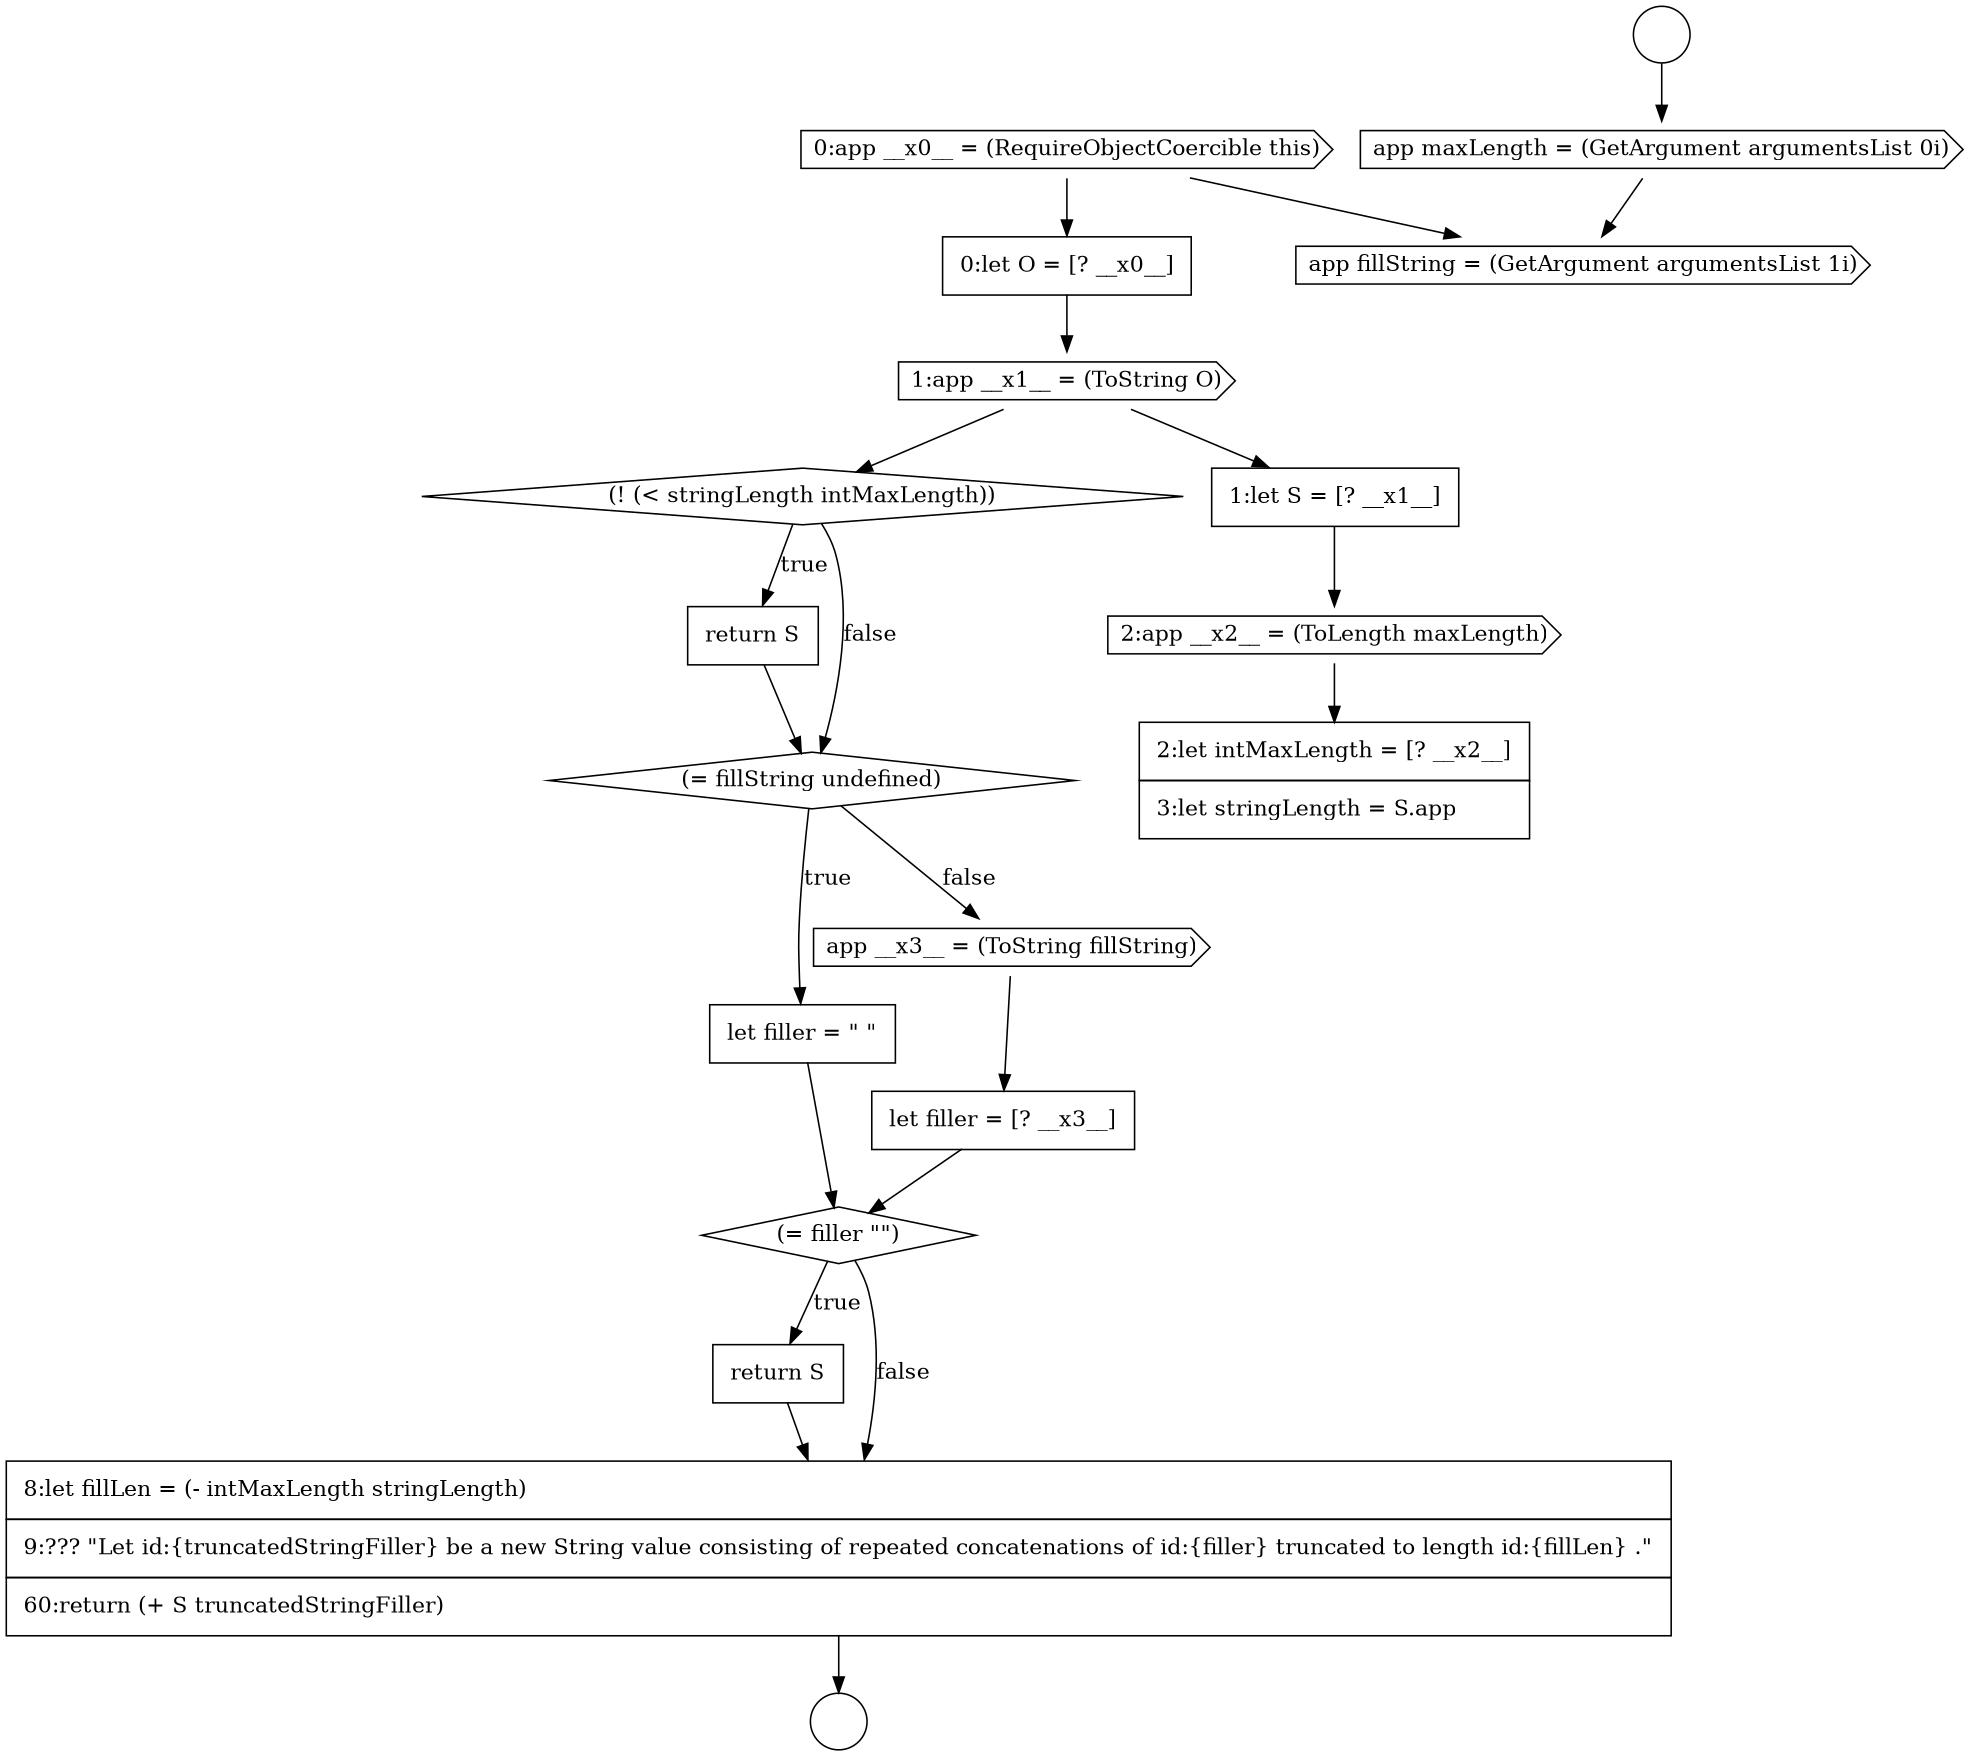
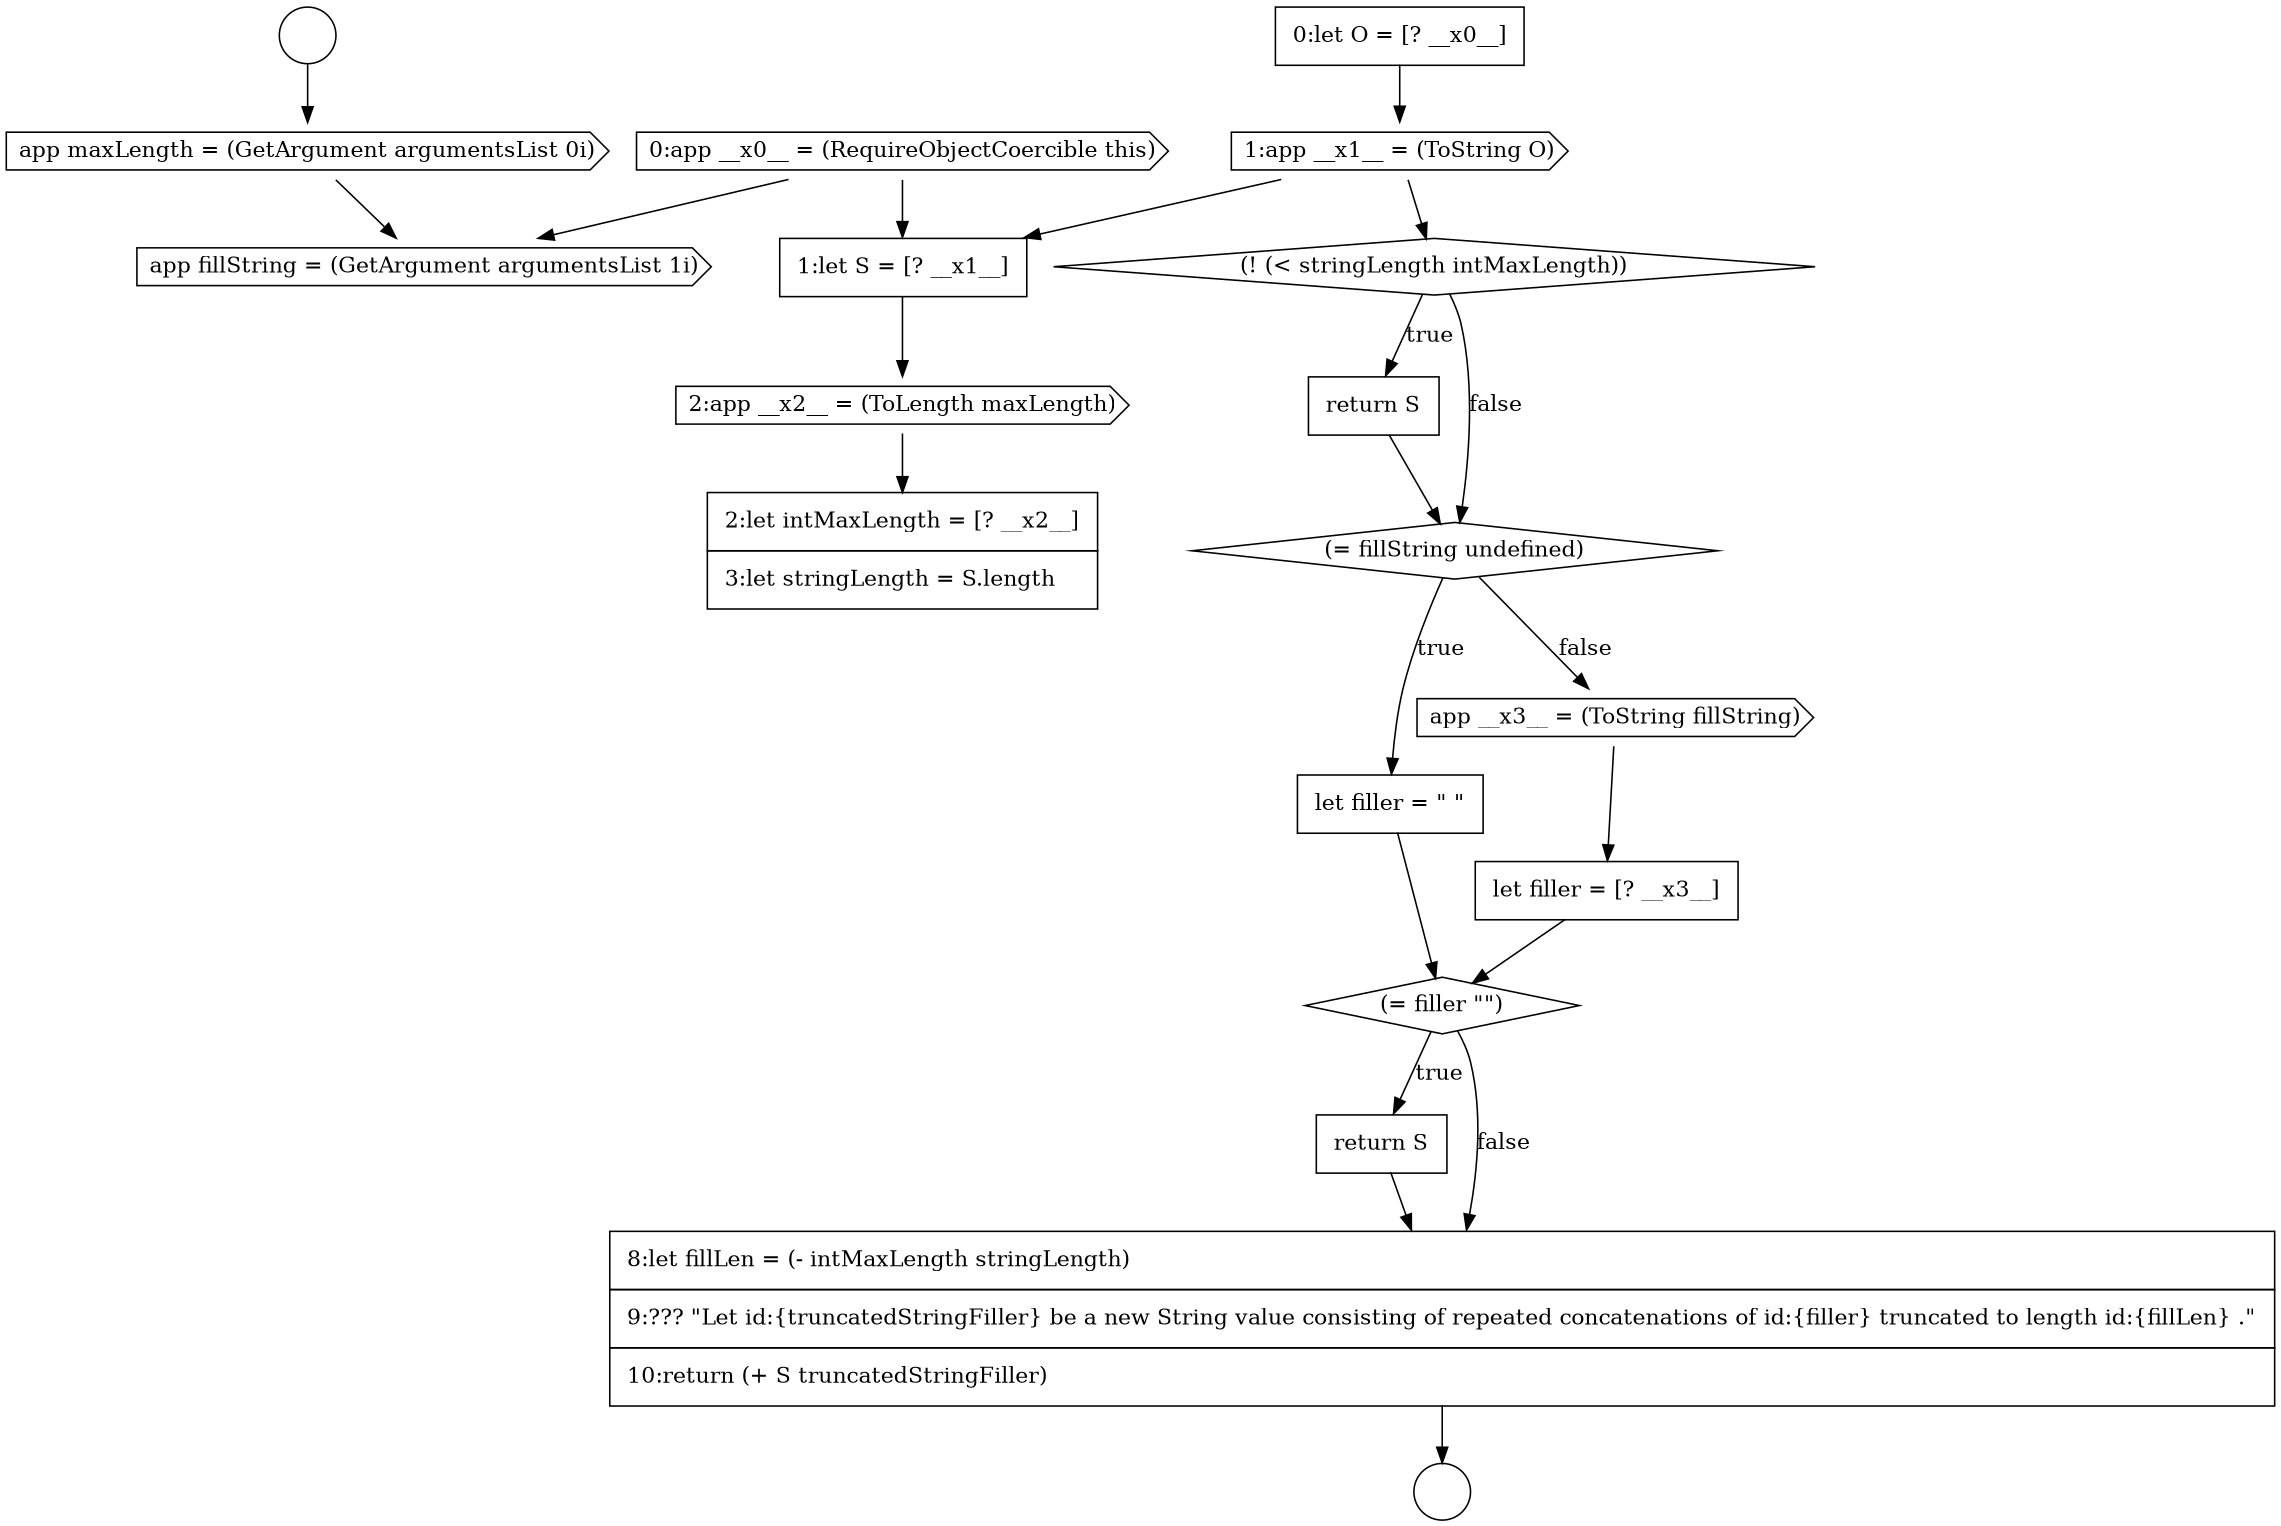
edge "0:app __x0__ = (RequireObjectCoercible this)" -> "0:let O = [? __x0__]": now "0:app __x0__ = (RequireObjectCoercible this)" -> "1:let S = [? __x1__]"
node "2:let intMaxLength = [? __x2__]": text "3:let stringLength = S.app" -> "3:let stringLength = S.length"
node "8:let fillLen = (- intMaxLength stringLength)": text "60:return (+ S truncatedStringFiller)" -> "10:return (+ S truncatedStringFiller)"
